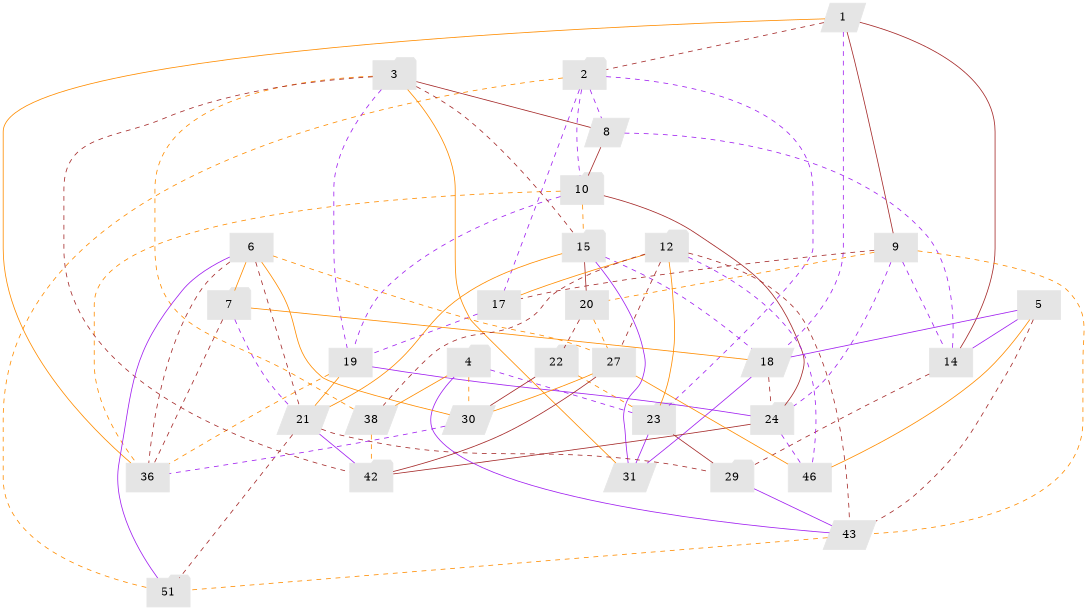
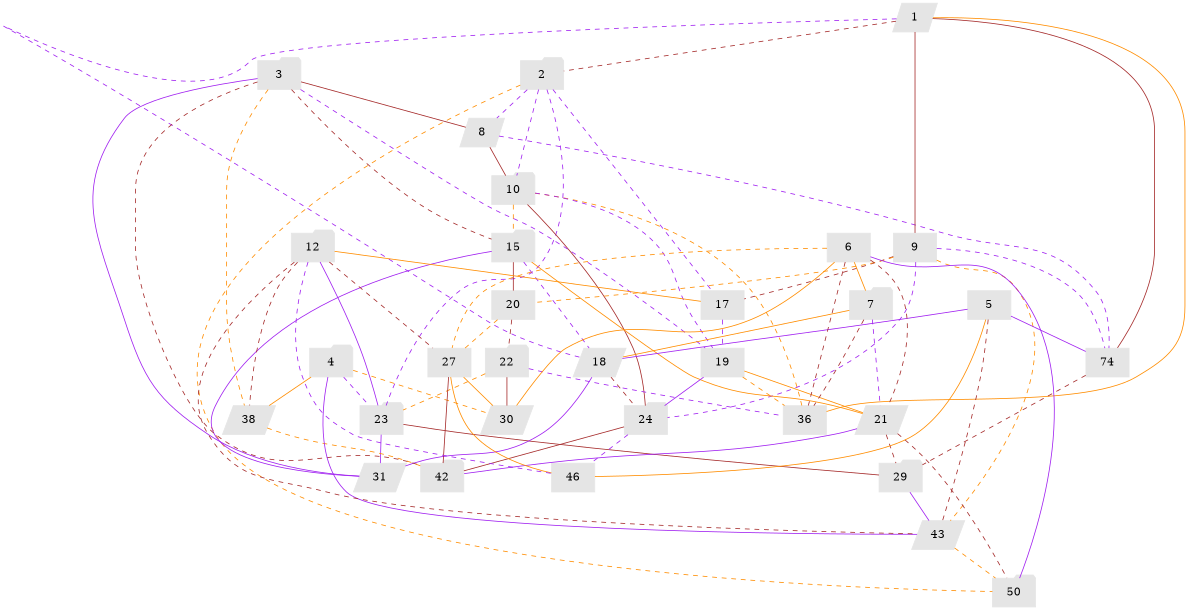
edge "3" -- "31": color darkorange -> purple
edge "12" -- "23": color darkorange -> purple
node "14": label "14" -> "74"
edge "30" -- "36": now "22" -- "36"
node "51": label "51" -> "50"
